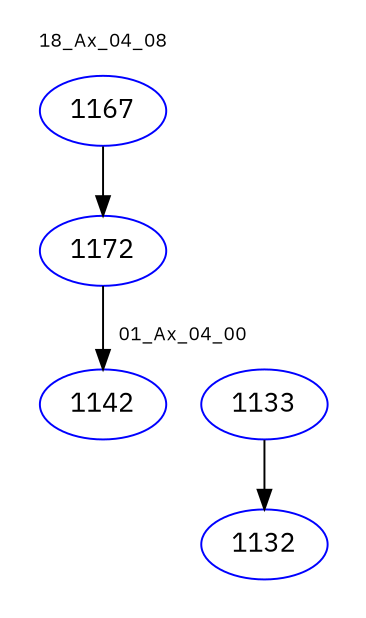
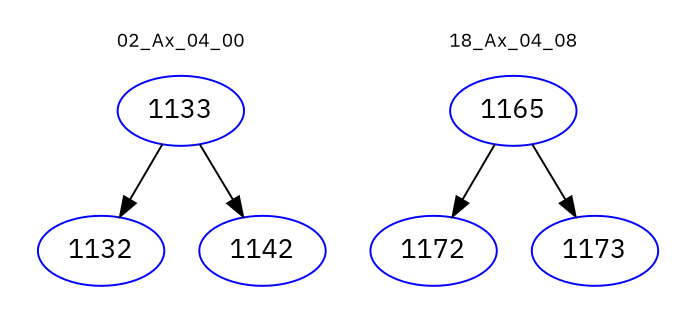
node "1167": label "1167" -> "1165"
node "1173": added
edge "1172" -> "1142": now "1133" -> "1142"
cluster "01_Ax_04_00": label "01_Ax_04_00" -> "02_Ax_04_00"
